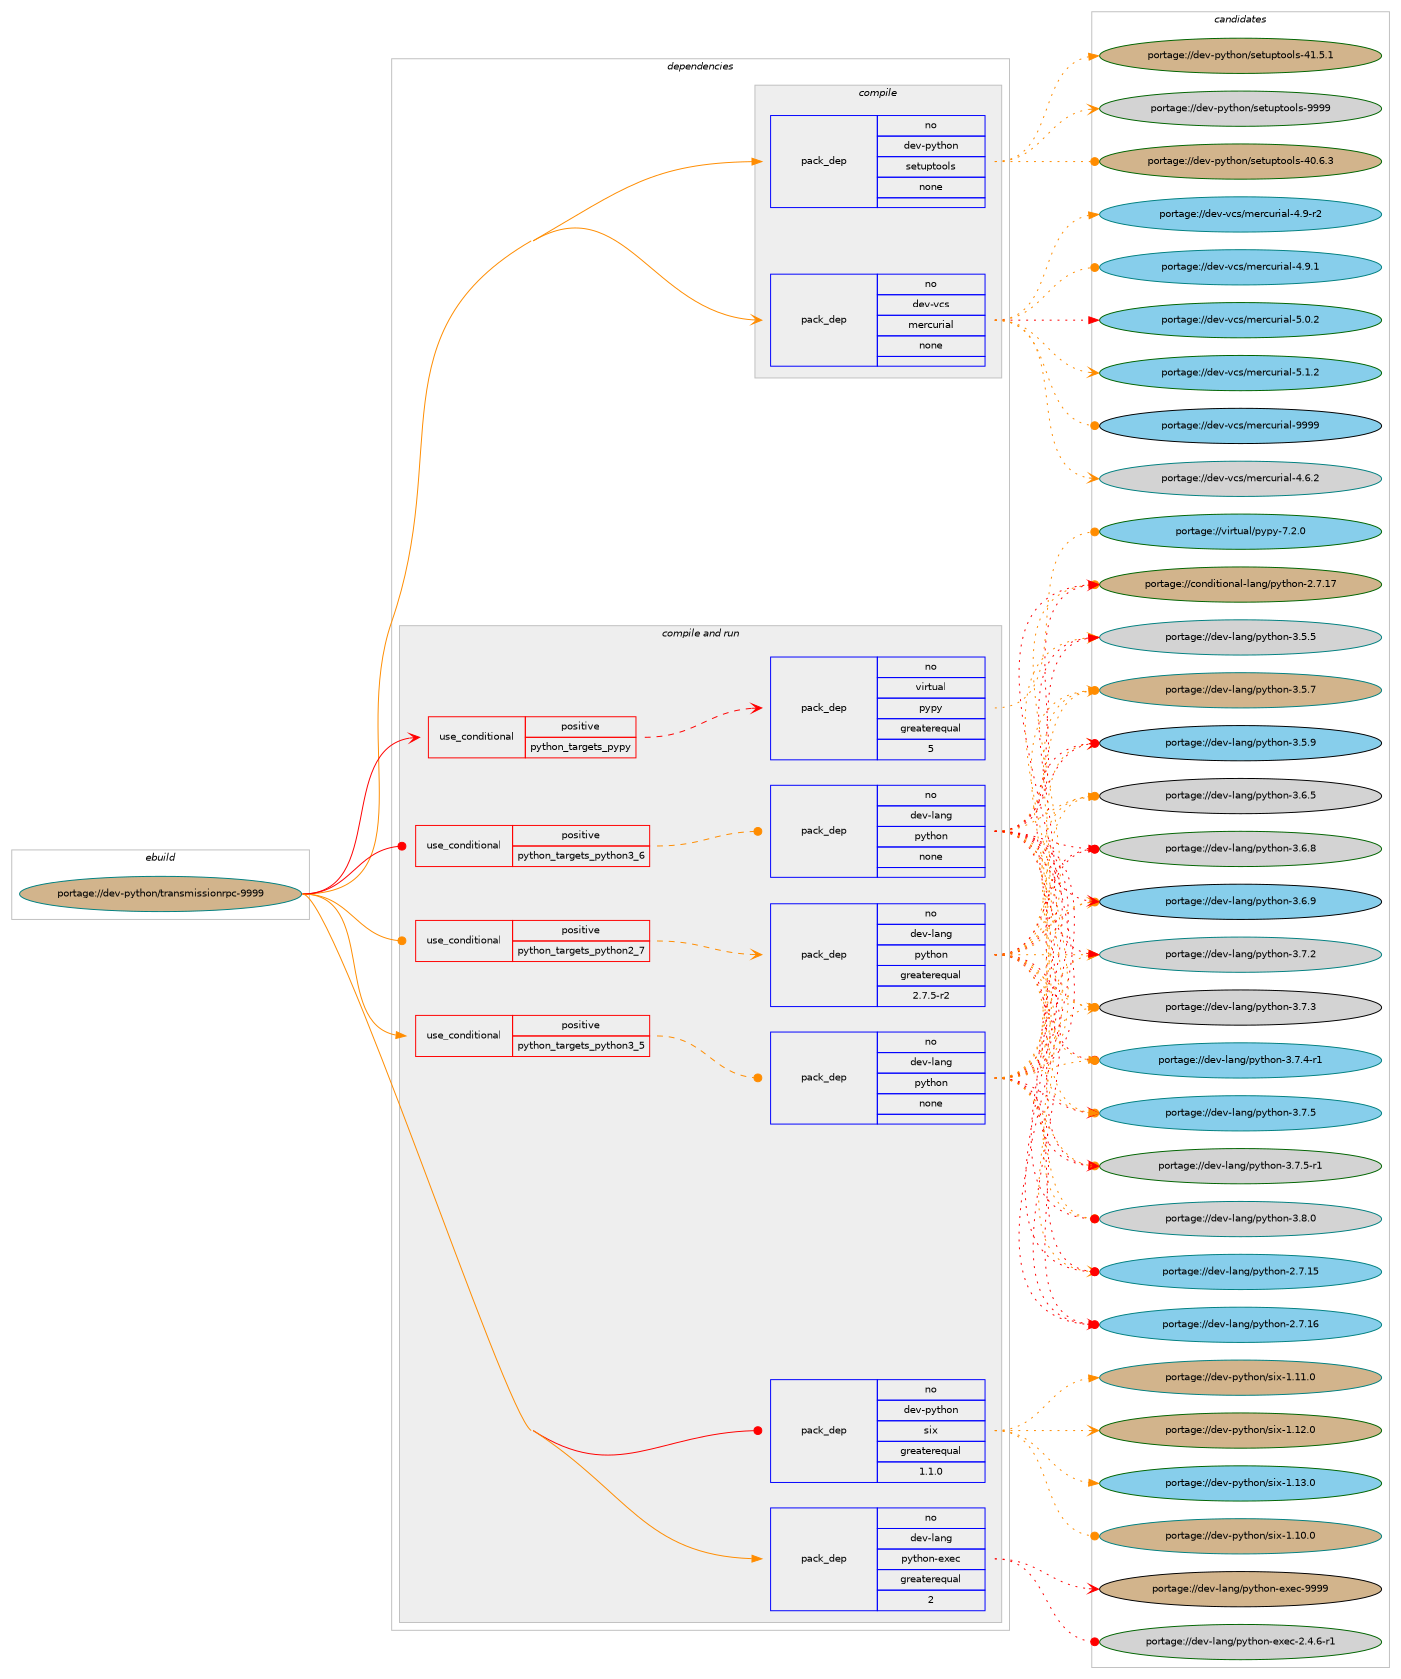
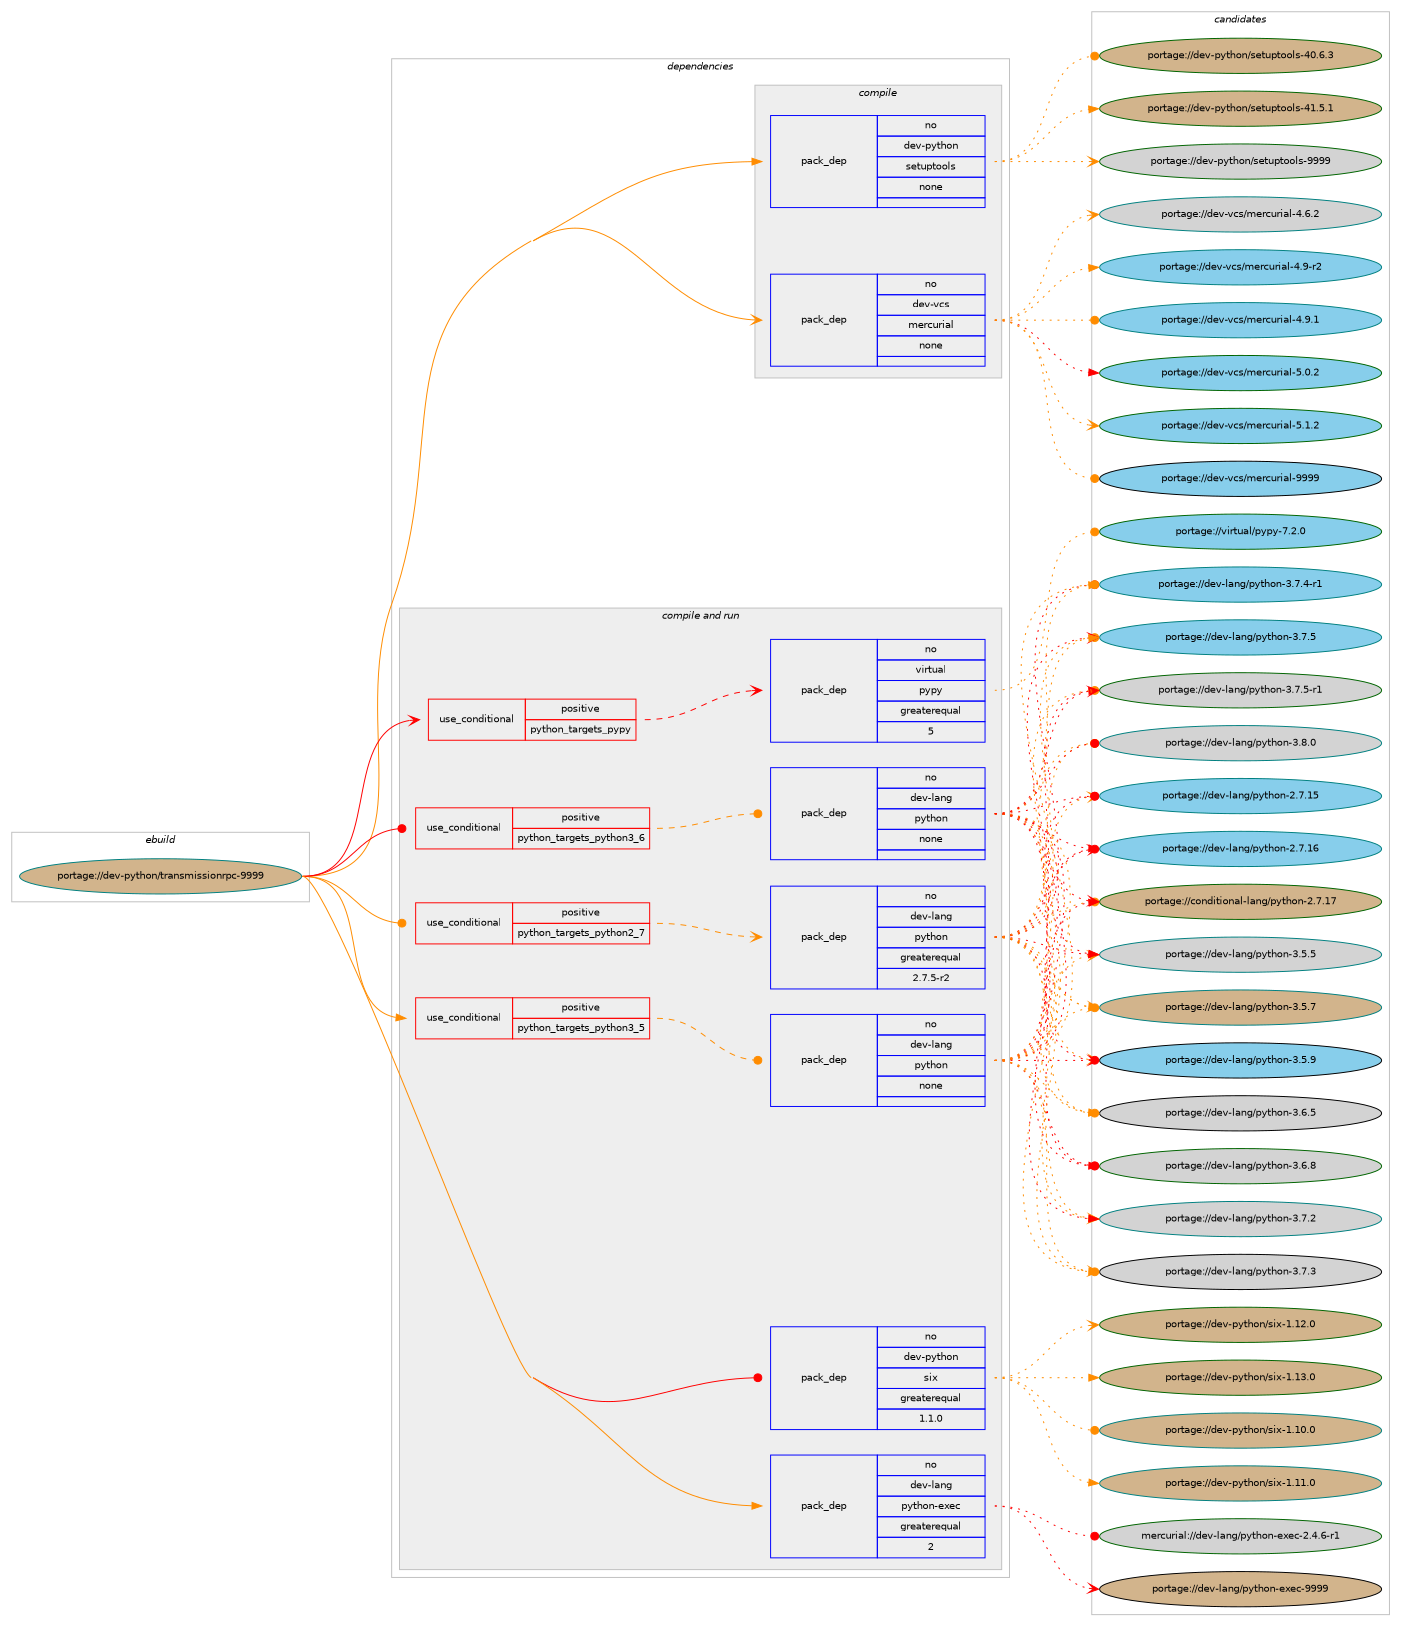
node "portage://dev-lang/python-3.6.9": removed
node "portage://dev-python/six-1.13.0": fillcolor skyblue -> tan
node "portage://dev-lang/python-exec-2.4.6-r1": label "portage://dev-lang/python-exec-2.4.6-r1" -> "mercurial://dev-lang/python-exec-2.4.6-r1"
